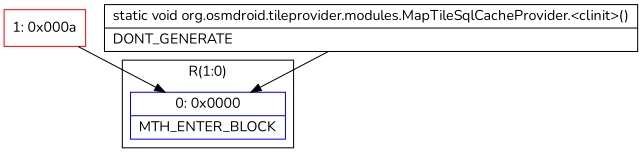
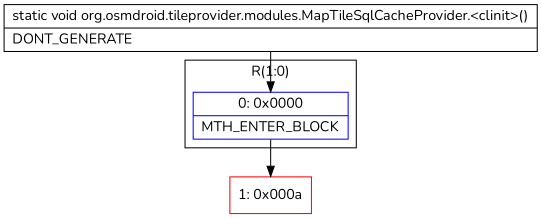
edge "1: 0x000a" -> "0: 0x0000": reversed
